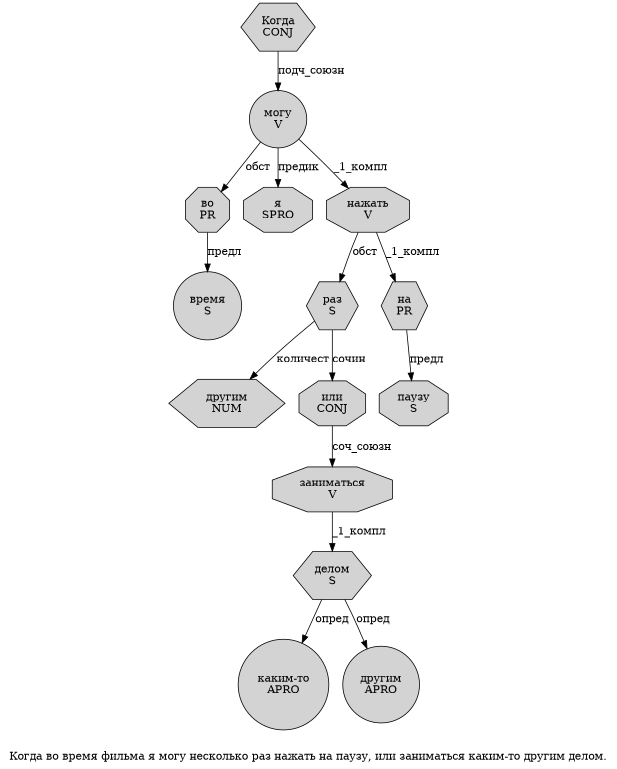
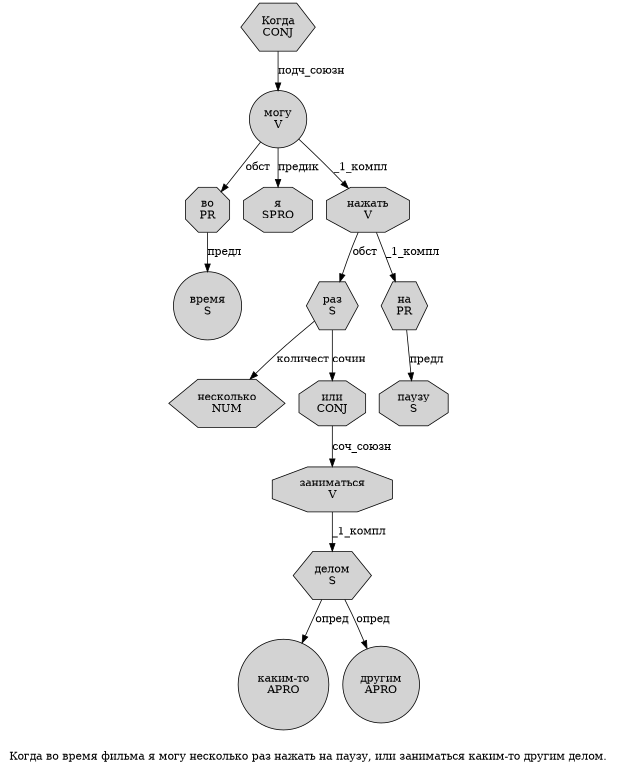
node "другим NUM": label "другим NUM" -> "несколько NUM"
